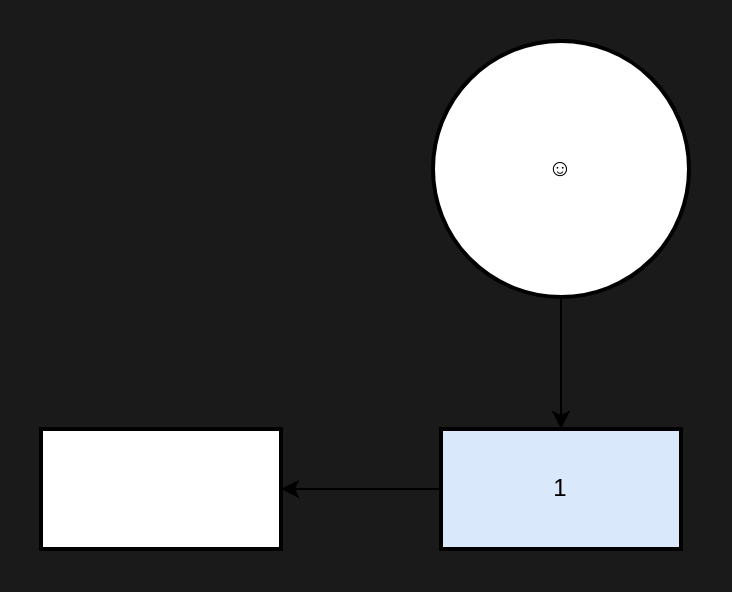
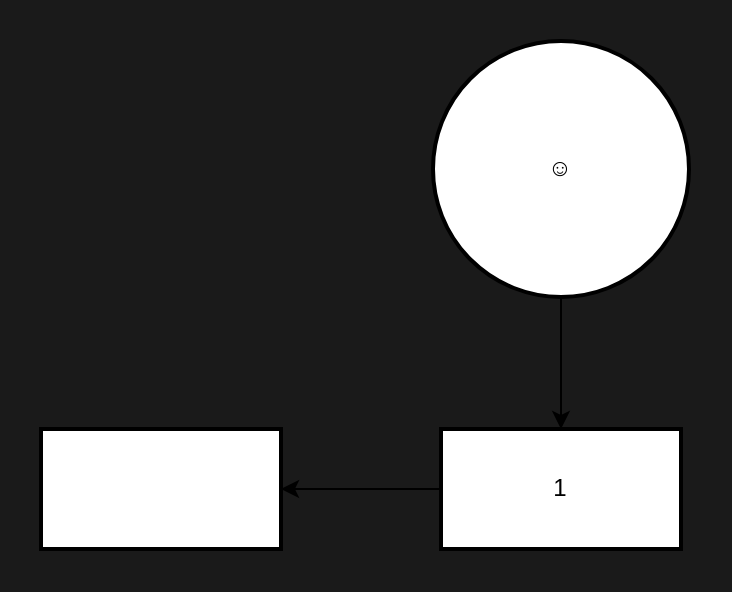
node "1": fillcolor #dae8fc -> #ffffff
